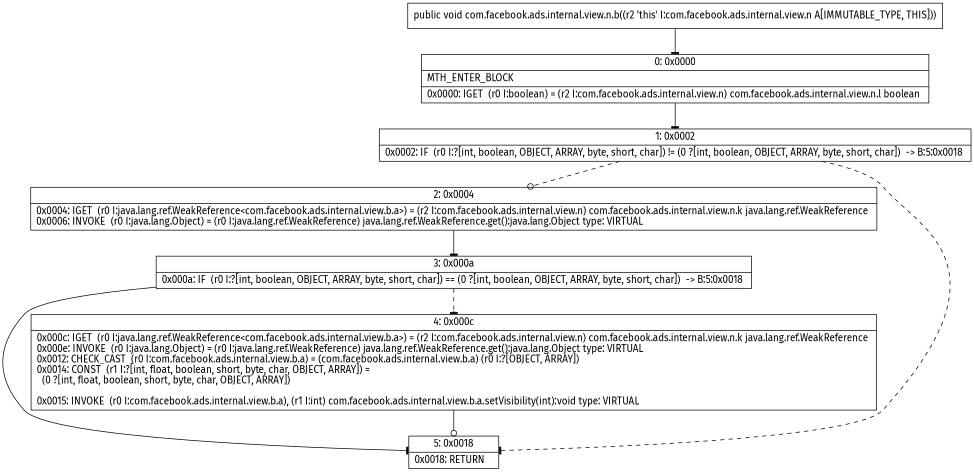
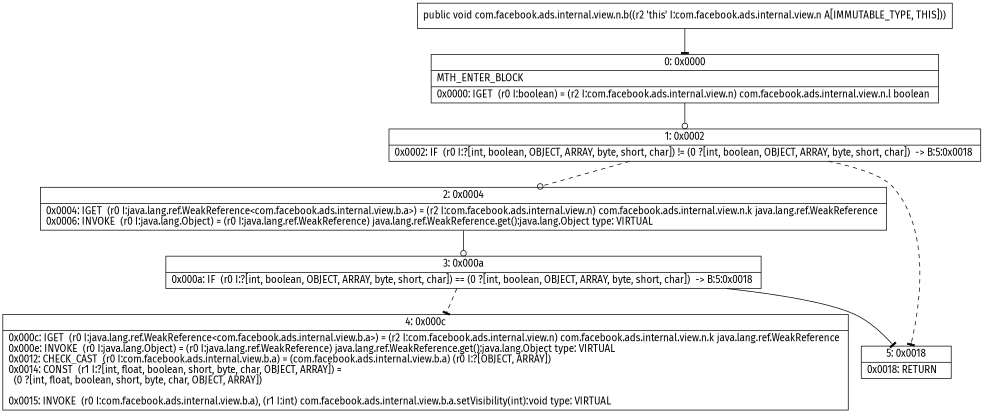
edge "0: 0x0000" -> "1: 0x0002": arrowhead tee -> odot
edge "2: 0x0004" -> "3: 0x000a": arrowhead tee -> odot
edge "4: 0x000c" -> "5: 0x0018": removed
